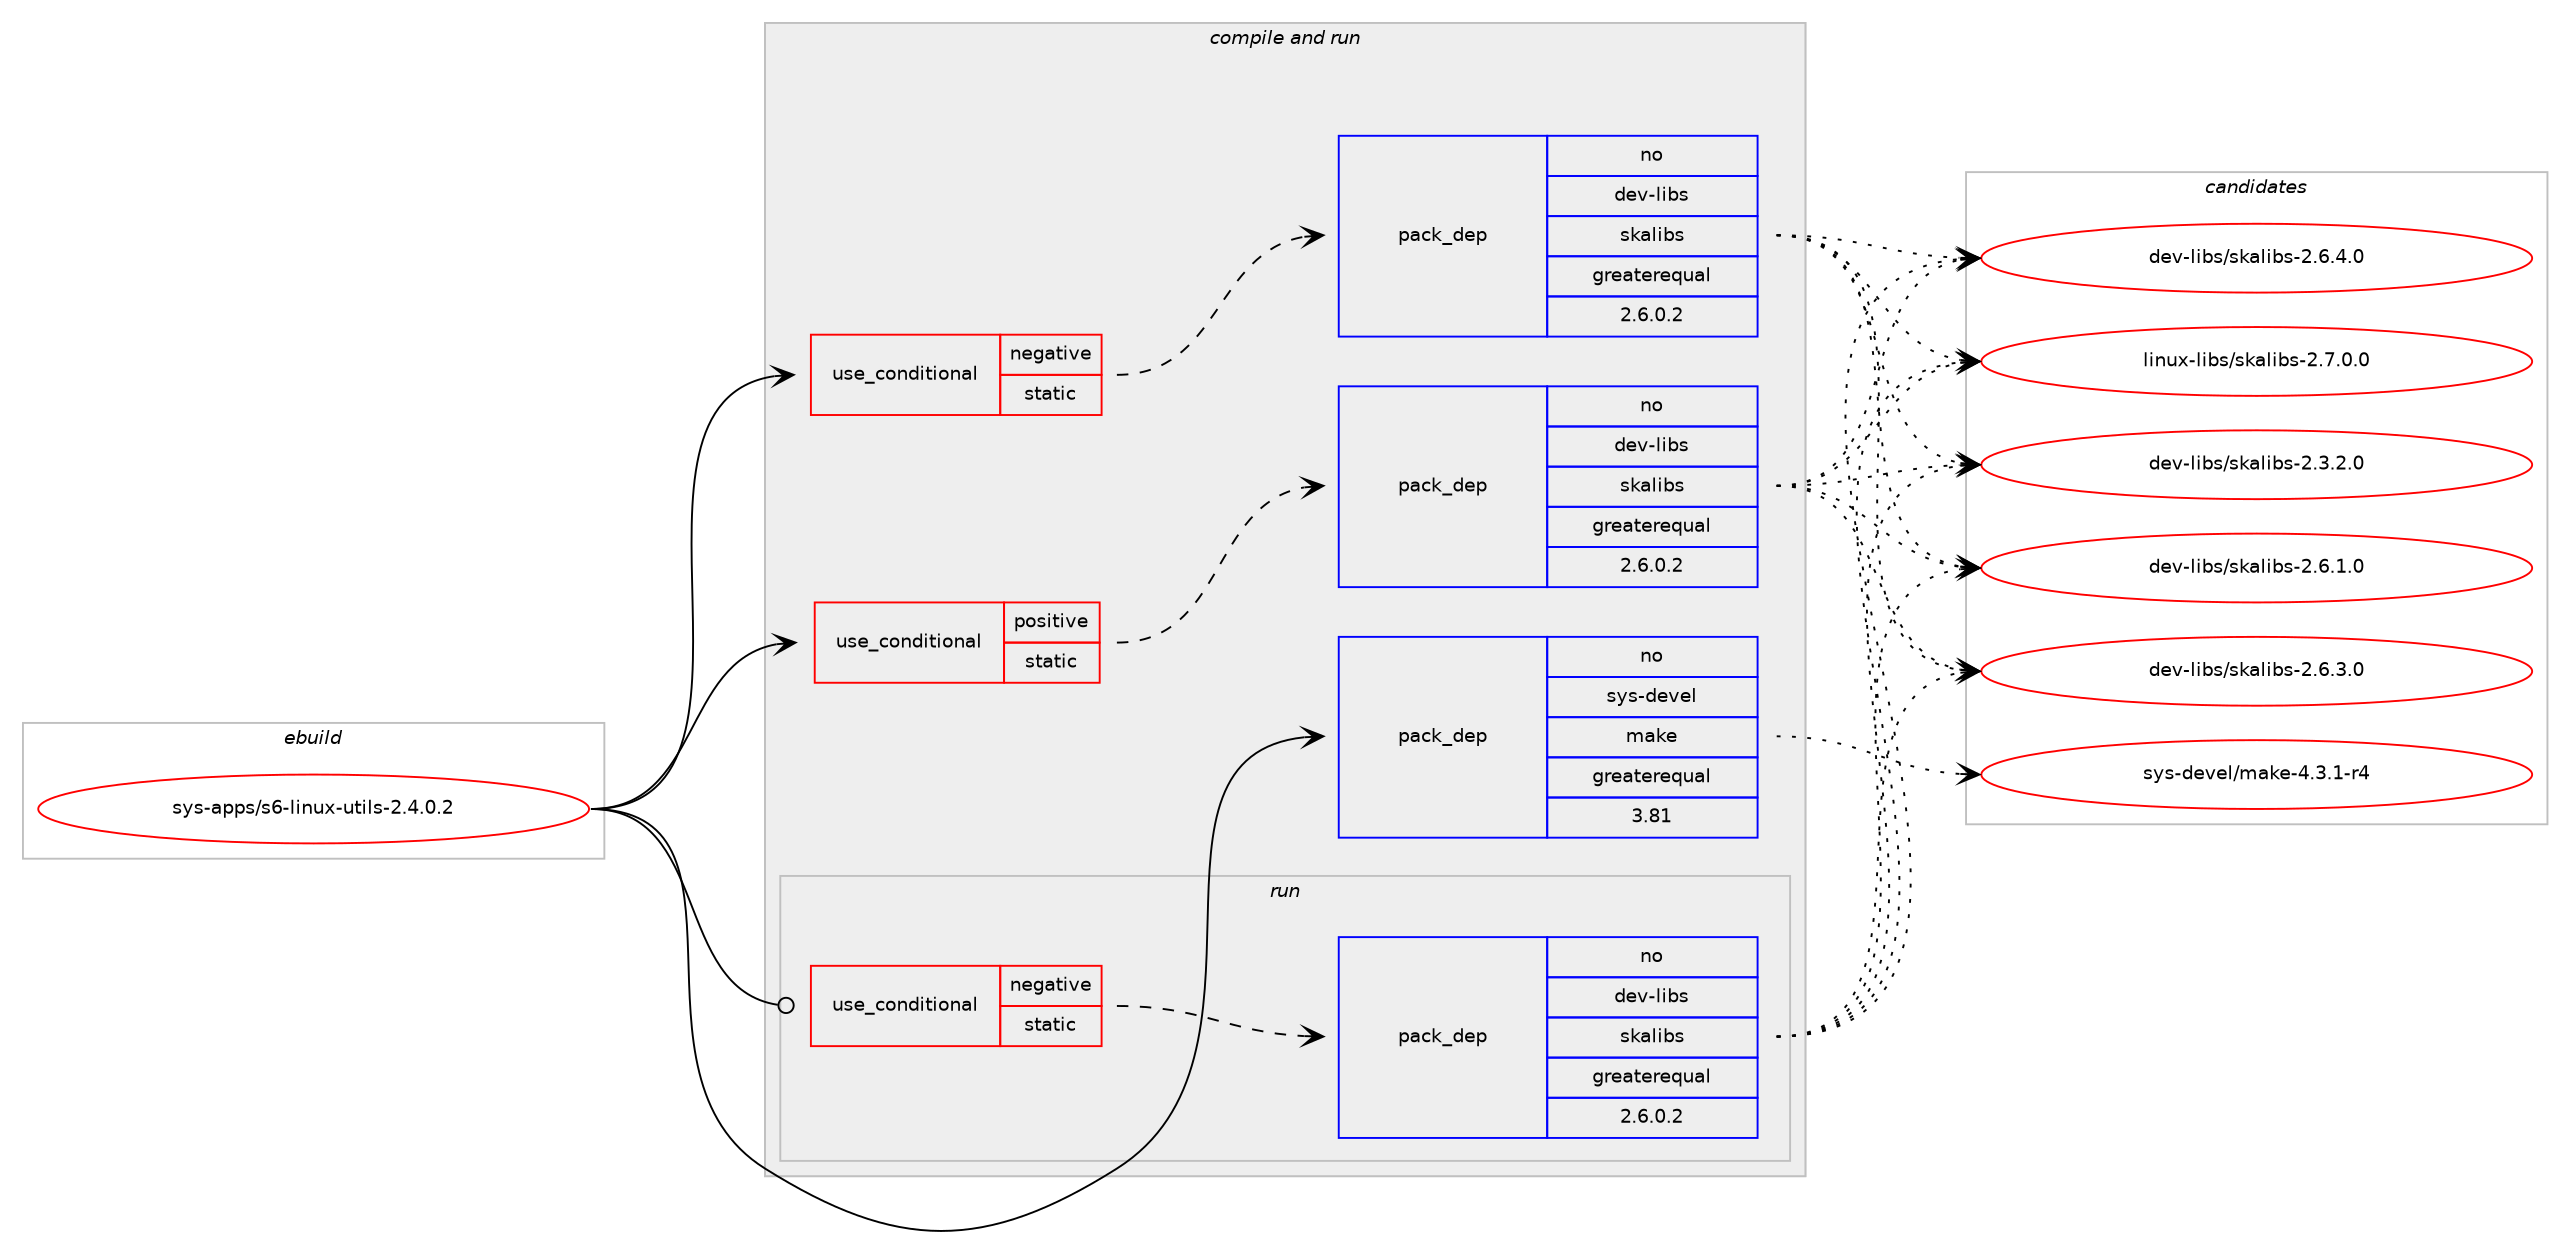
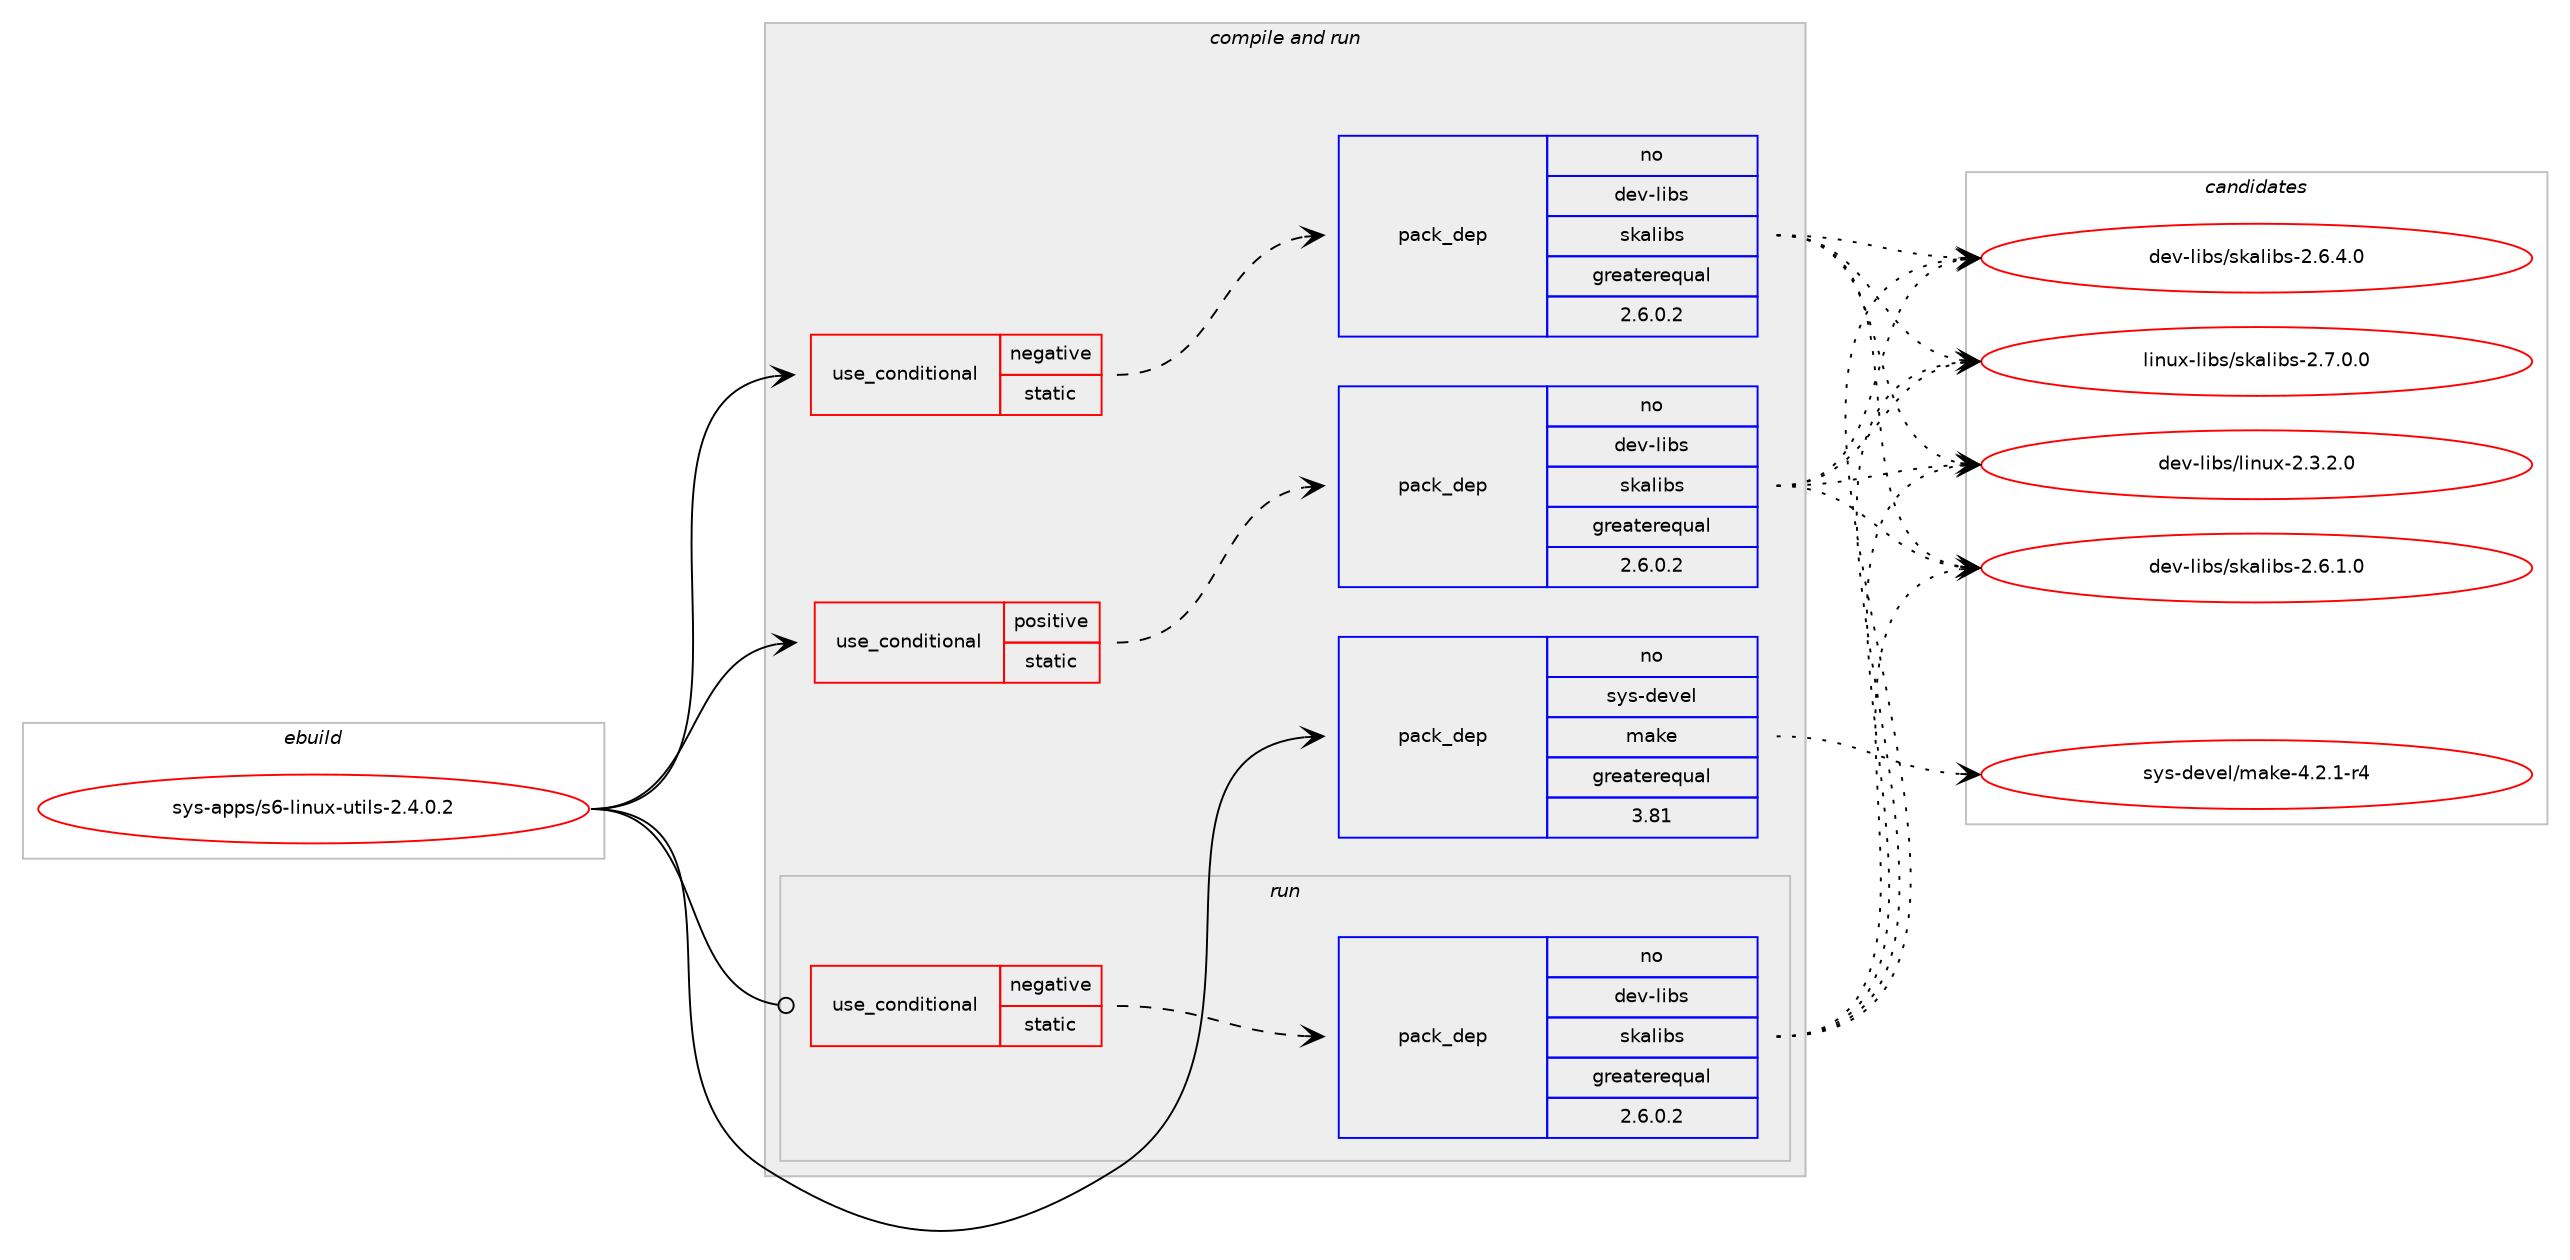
node "dev-libs/skalibs-2.3.2.0": label "dev-libs/skalibs-2.3.2.0" -> "dev-libs/linux-2.3.2.0"
node "dev-libs/skalibs-2.6.3.0": removed
node "sys-devel/make-4.3.1-r4": label "sys-devel/make-4.3.1-r4" -> "sys-devel/make-4.2.1-r4"
